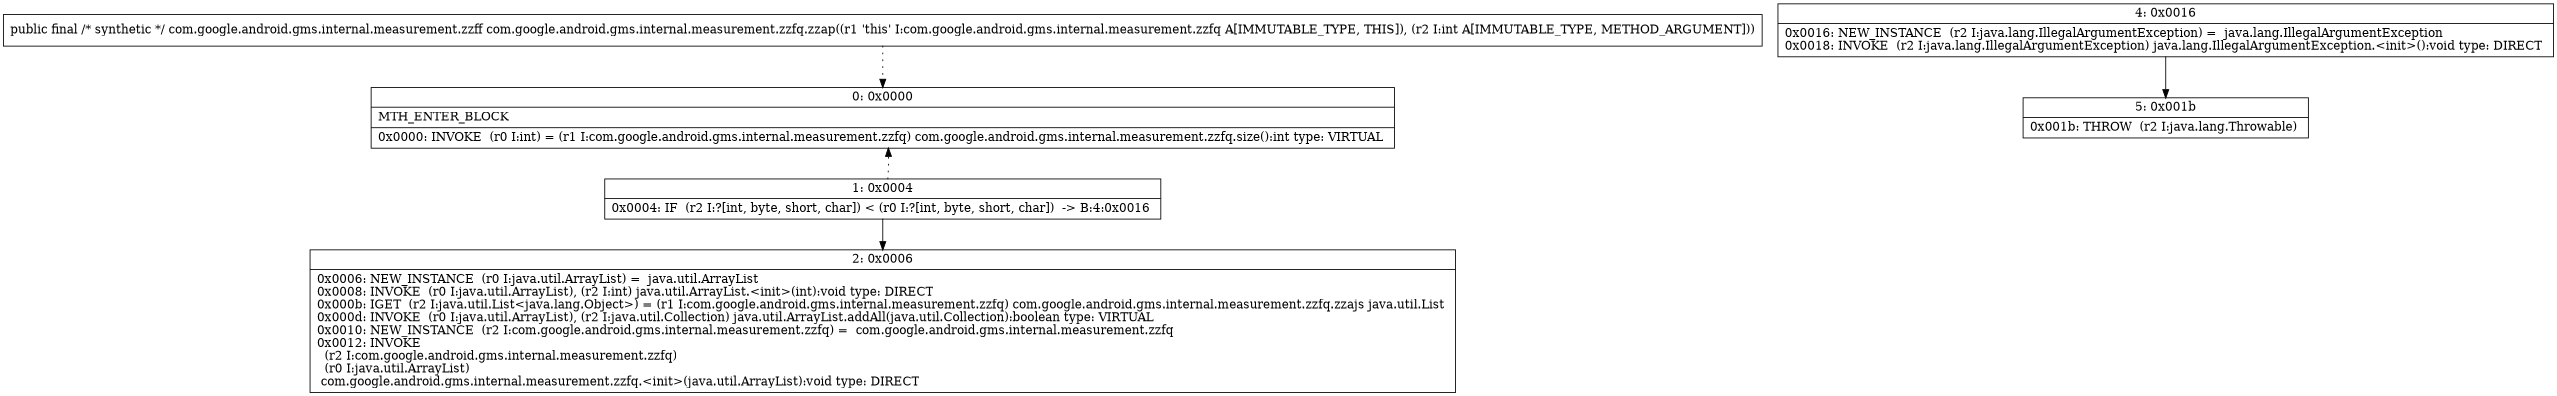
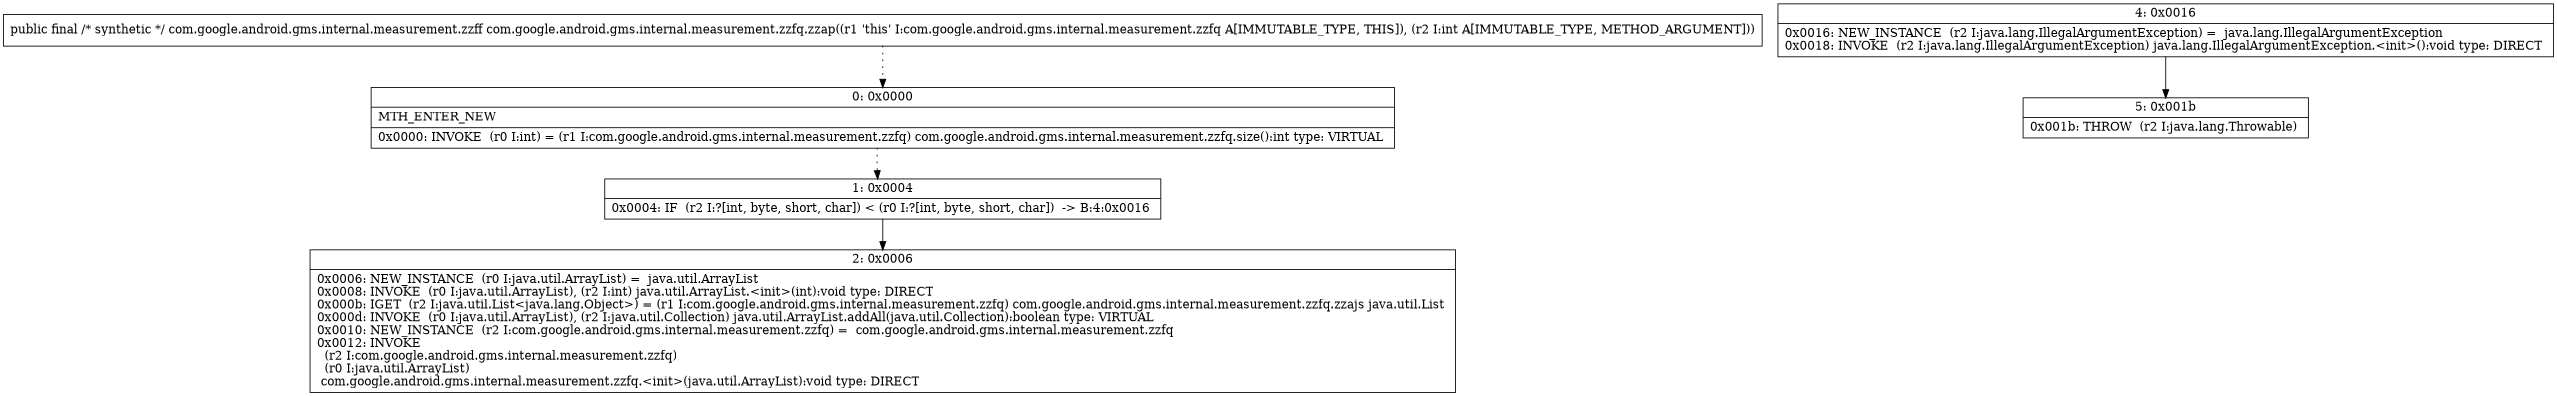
node "0: 0x0000": text "MTH_ENTER_BLOCK" -> "MTH_ENTER_NEW"
edge "1: 0x0004" -> "0: 0x0000": reversed
